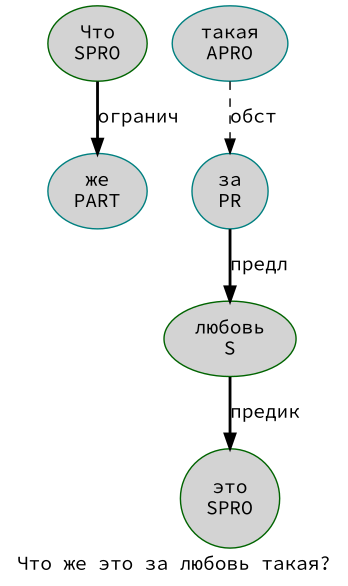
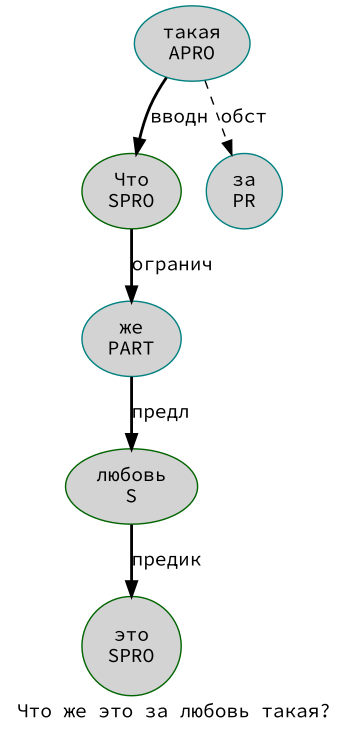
edge "такая APRO" -> "Что SPRO": added, label "вводн"
edge "за PR" -> "любовь S": now "же PART" -> "любовь S"
